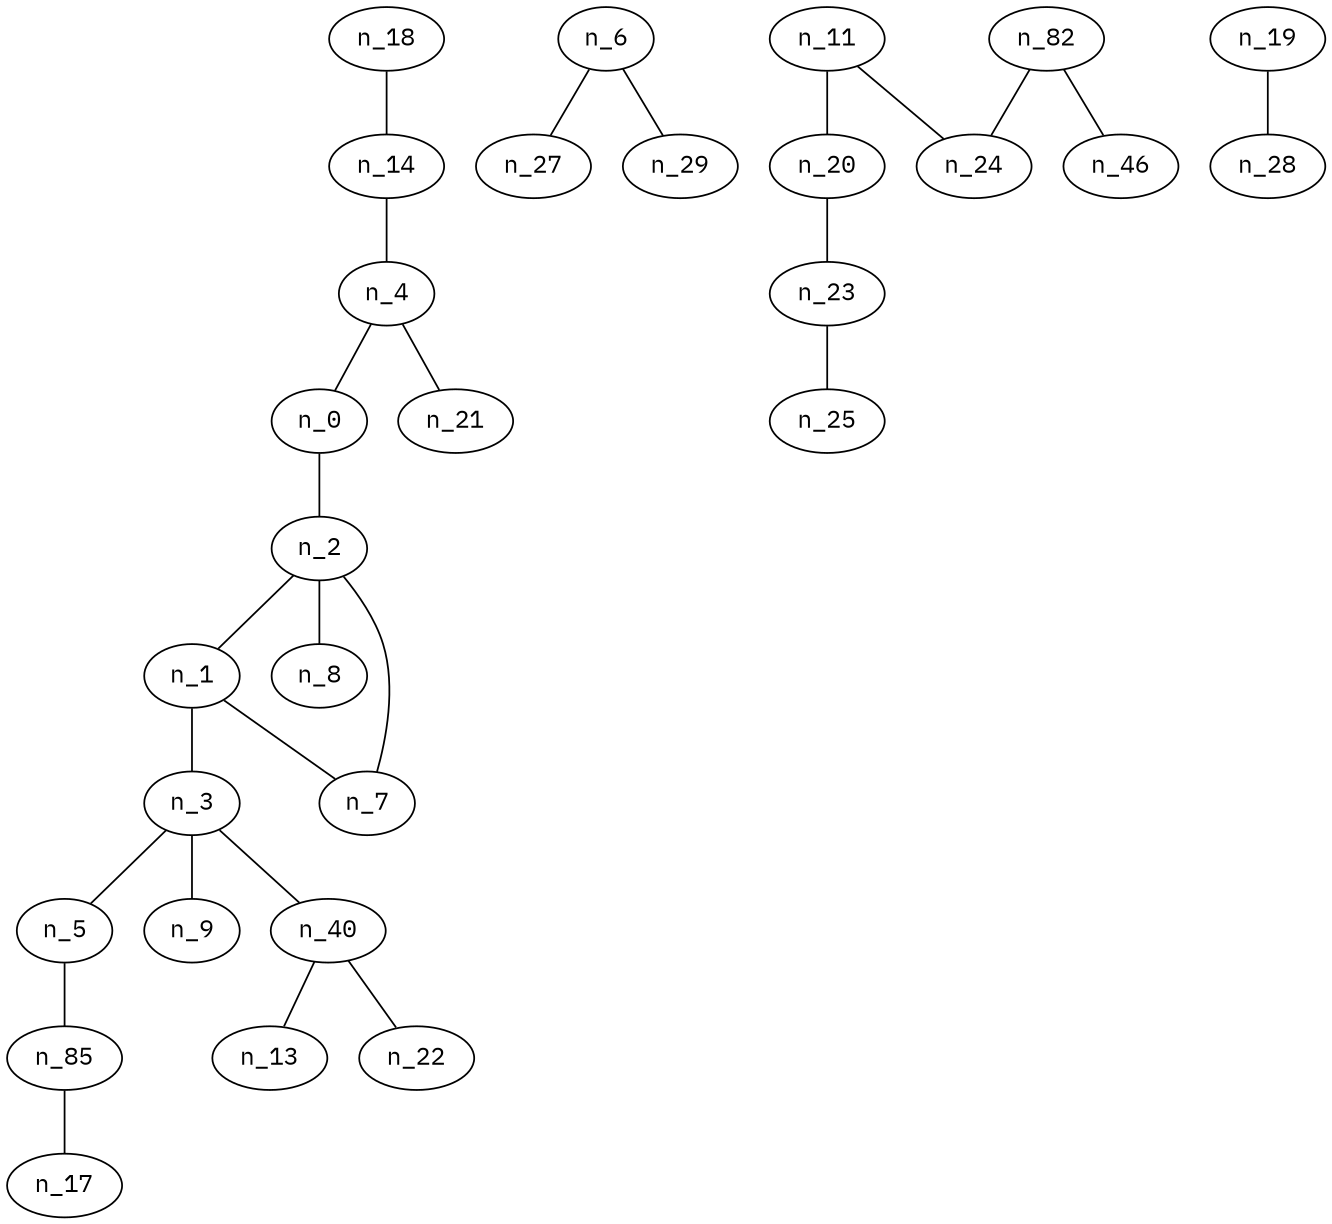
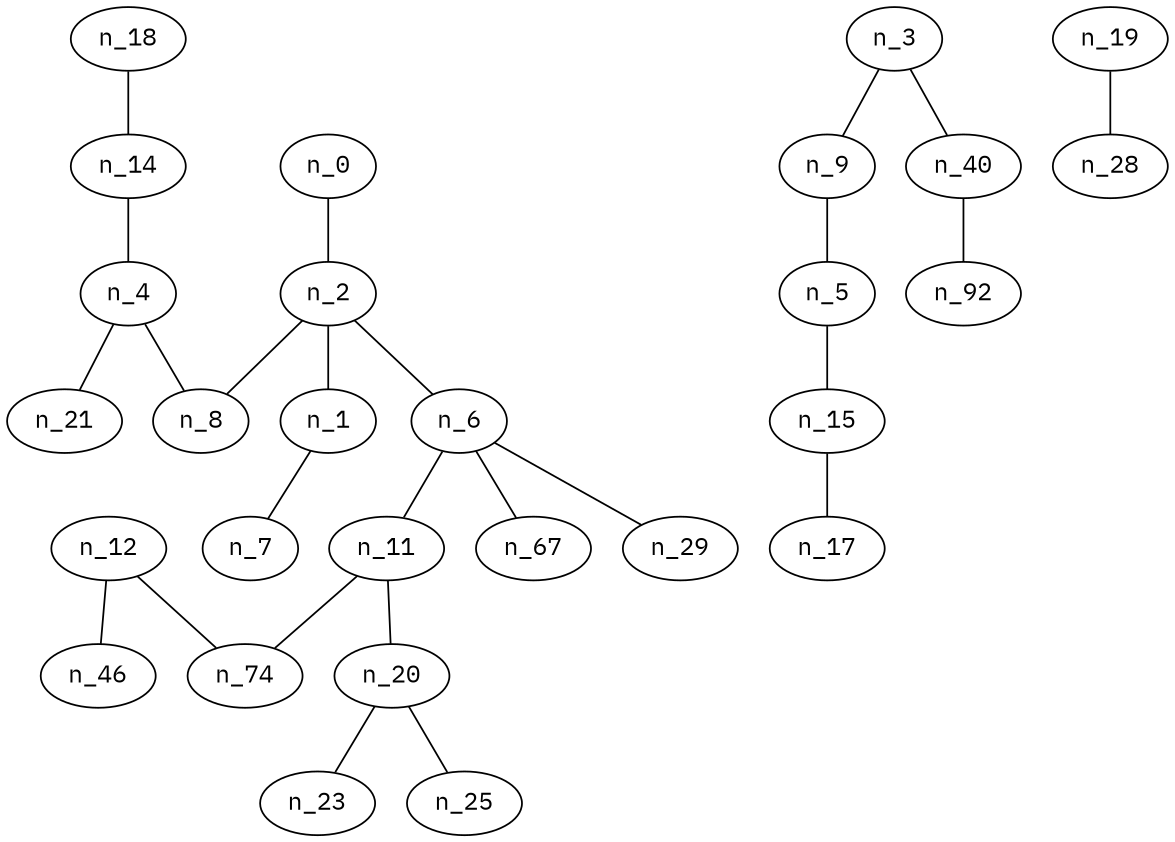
node "n_82": label "n_82" -> "n_12"
node "n_27": label "n_27" -> "n_67"
node "n_24": label "n_24" -> "n_74"
edge "n_4" -- "n_0": now "n_4" -- "n_8"
edge "n_23" -- "n_25": now "n_20" -- "n_25"
edge "n_6" -- "n_11": added
edge "n_2" -- "n_7": now "n_2" -- "n_6"
edge "n_1" -- "n_3": removed
edge "n_3" -- "n_5": now "n_9" -- "n_5"
node "n_85": label "n_85" -> "n_15"
node "n_13": removed
node "n_22": label "n_22" -> "n_92"
